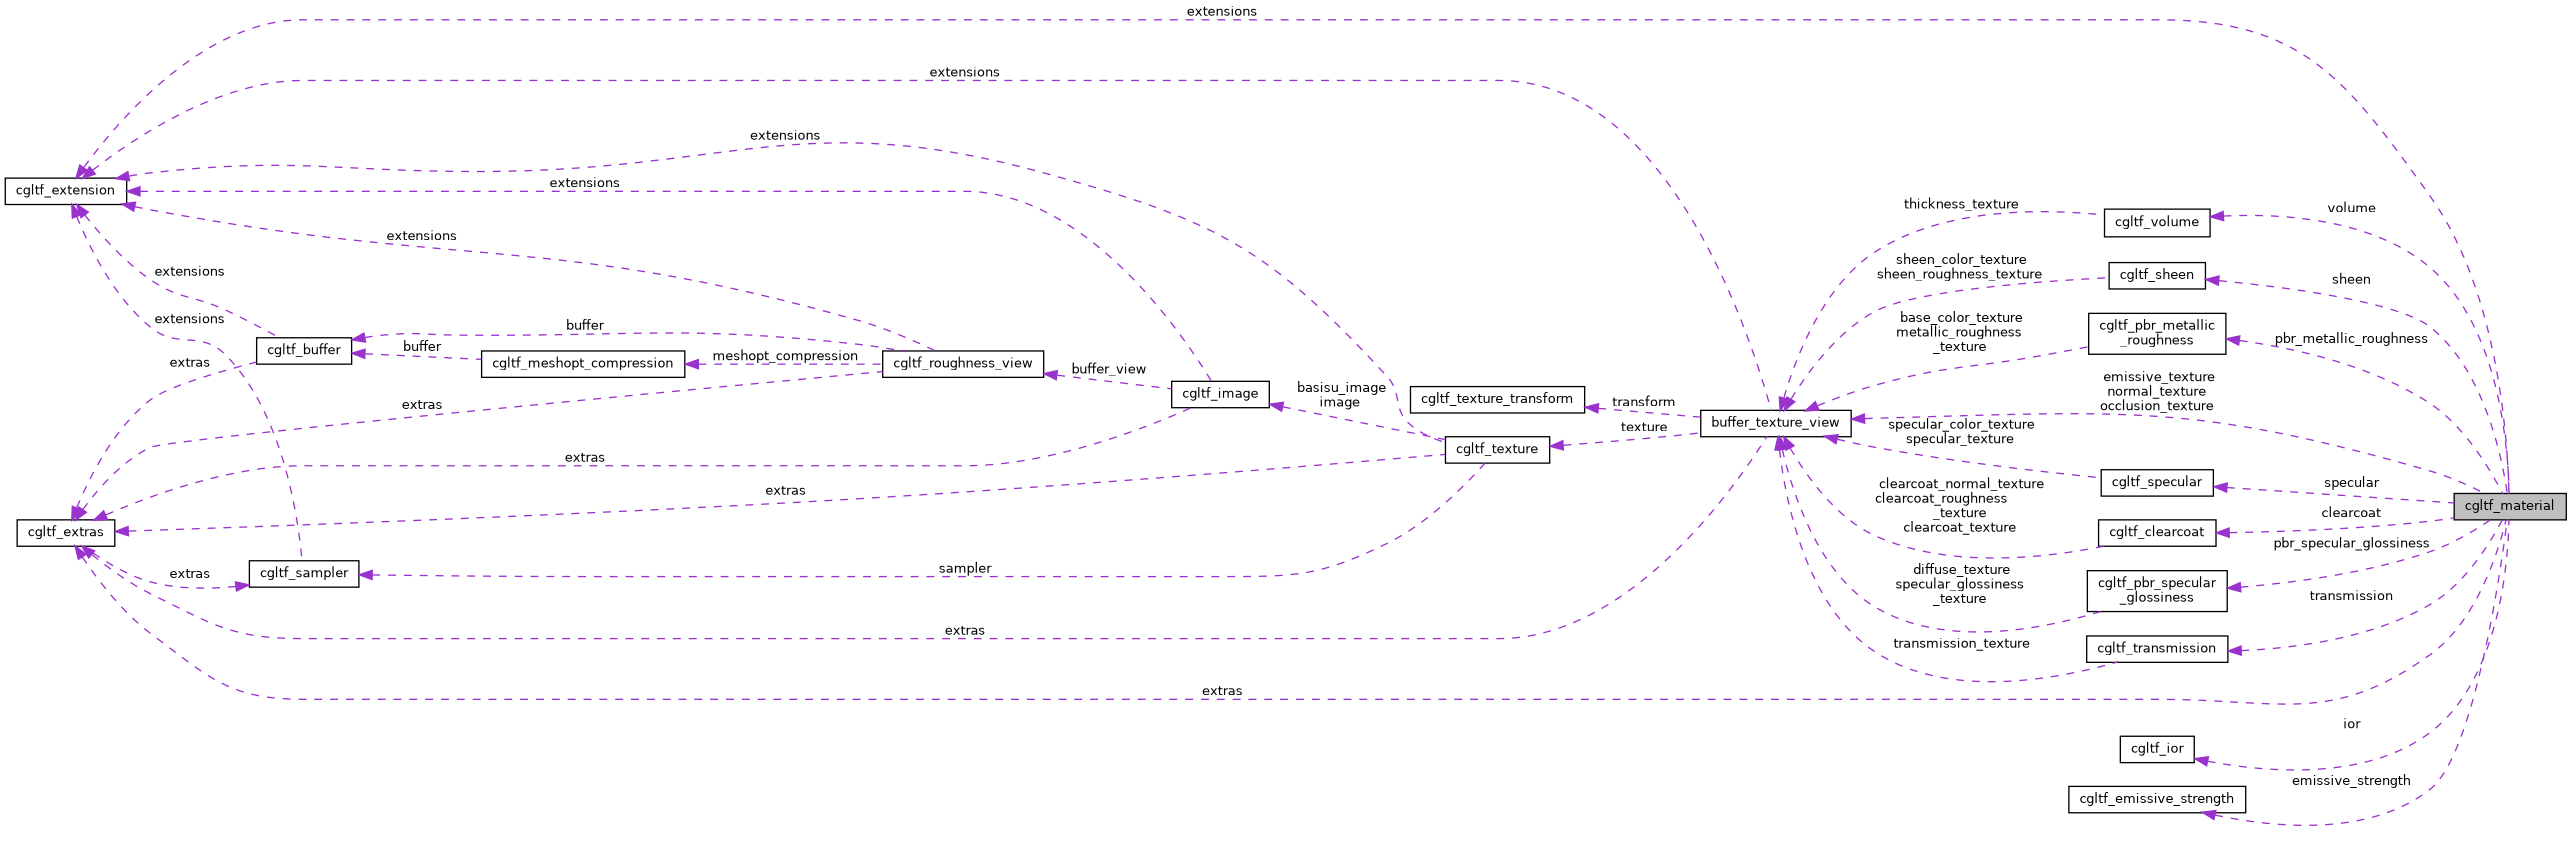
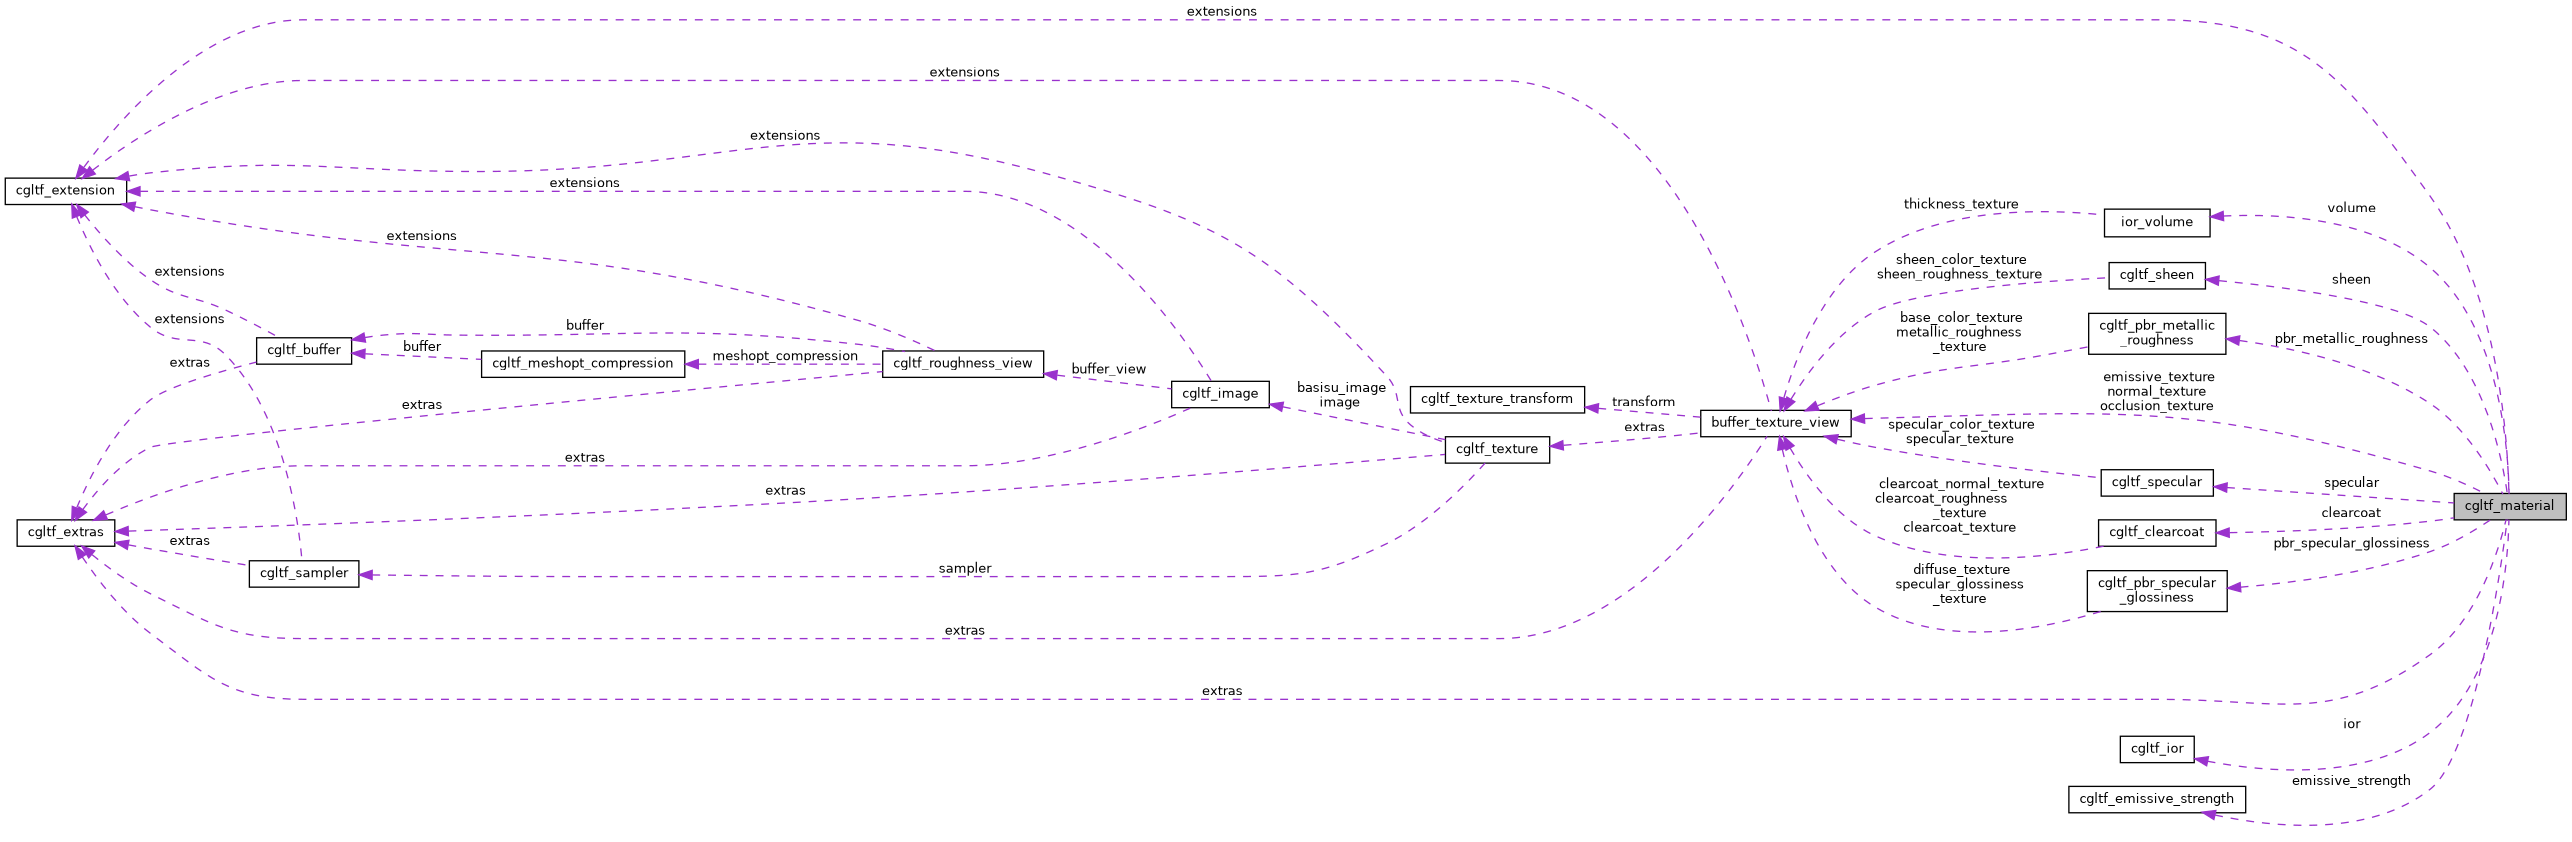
node "cgltf_volume": label "cgltf_volume" -> "ior_volume"
edge "buffer_texture_view" -> "cgltf_texture": label " texture" -> " extras"
edge "cgltf_extras" -> "cgltf_sampler": reversed
node "cgltf_transmission": removed
